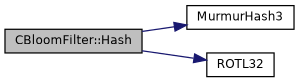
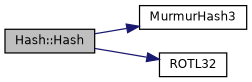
node "CBloomFilter::Hash": label "CBloomFilter::Hash" -> "Hash::Hash"
